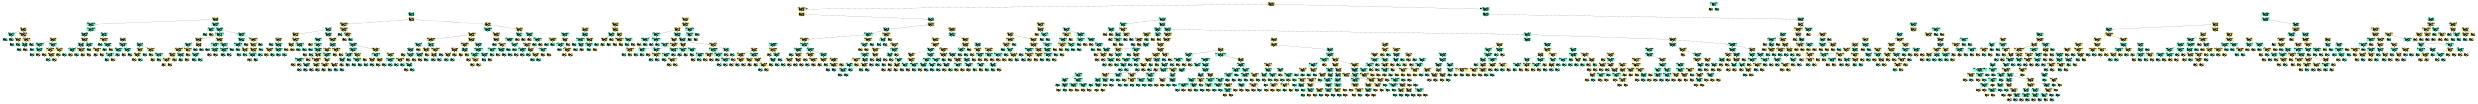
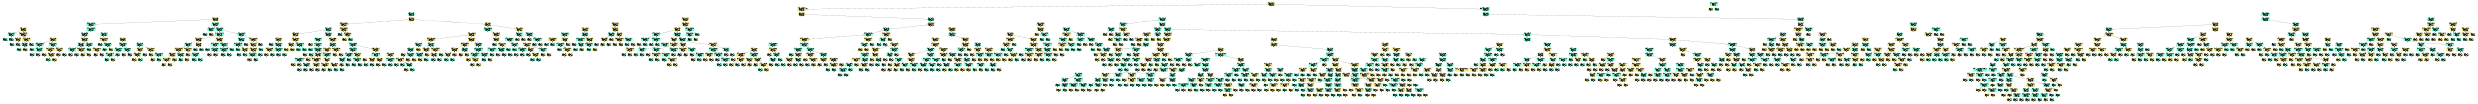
node "X[657] <= 9986.952 mse = 2.0 samples = 3 value = 63.0": fillcolor aquamarine -> khaki
node "X[665] <= 2.612 mse = 0.25 samples = 4 value = 53.5": fillcolor khaki -> aquamarine
